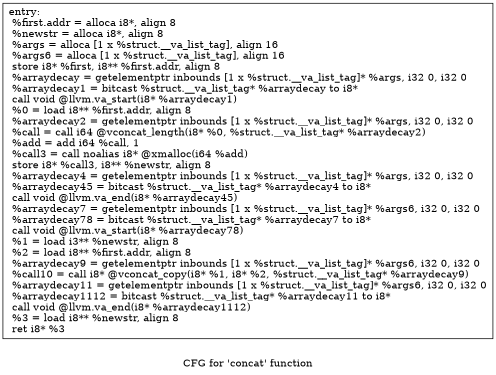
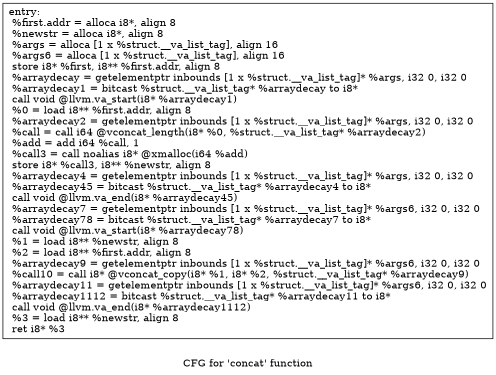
node "entry:": text "%1 = load i3** %newstr, align 8" -> "%1 = load i8** %newstr, align 8"
